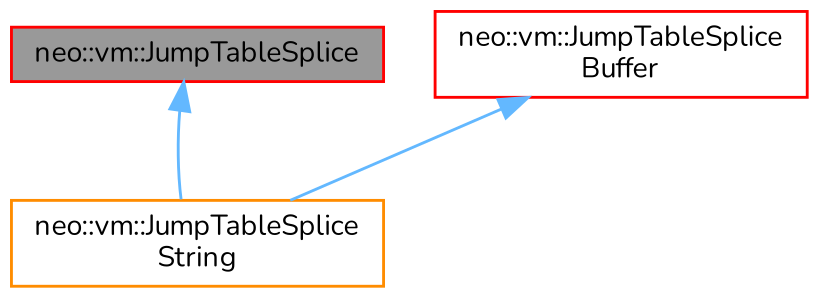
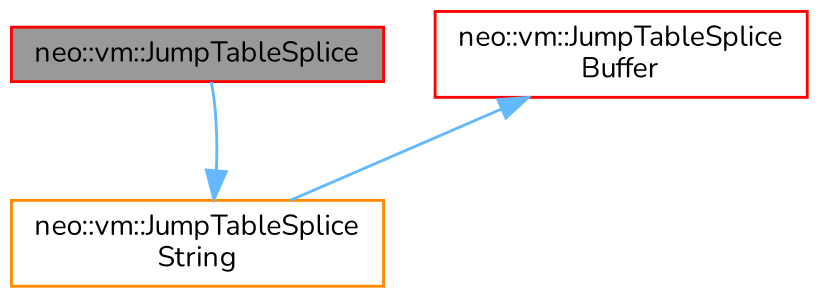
edge "neo::vm::JumpTableSplice String" -> "neo::vm::JumpTableSplice": reversed
